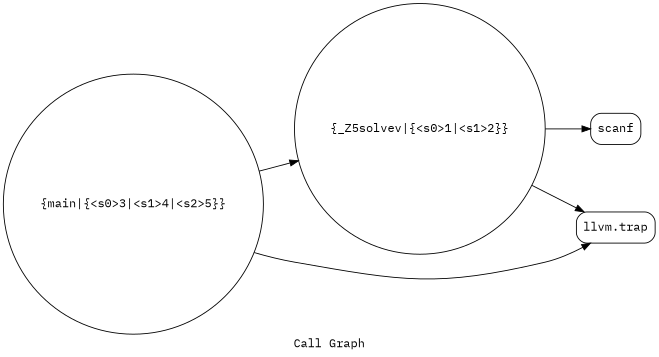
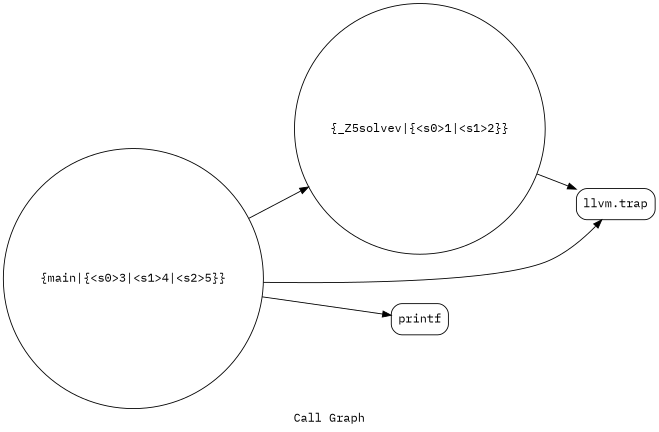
node "scanf": removed
node "printf": added
